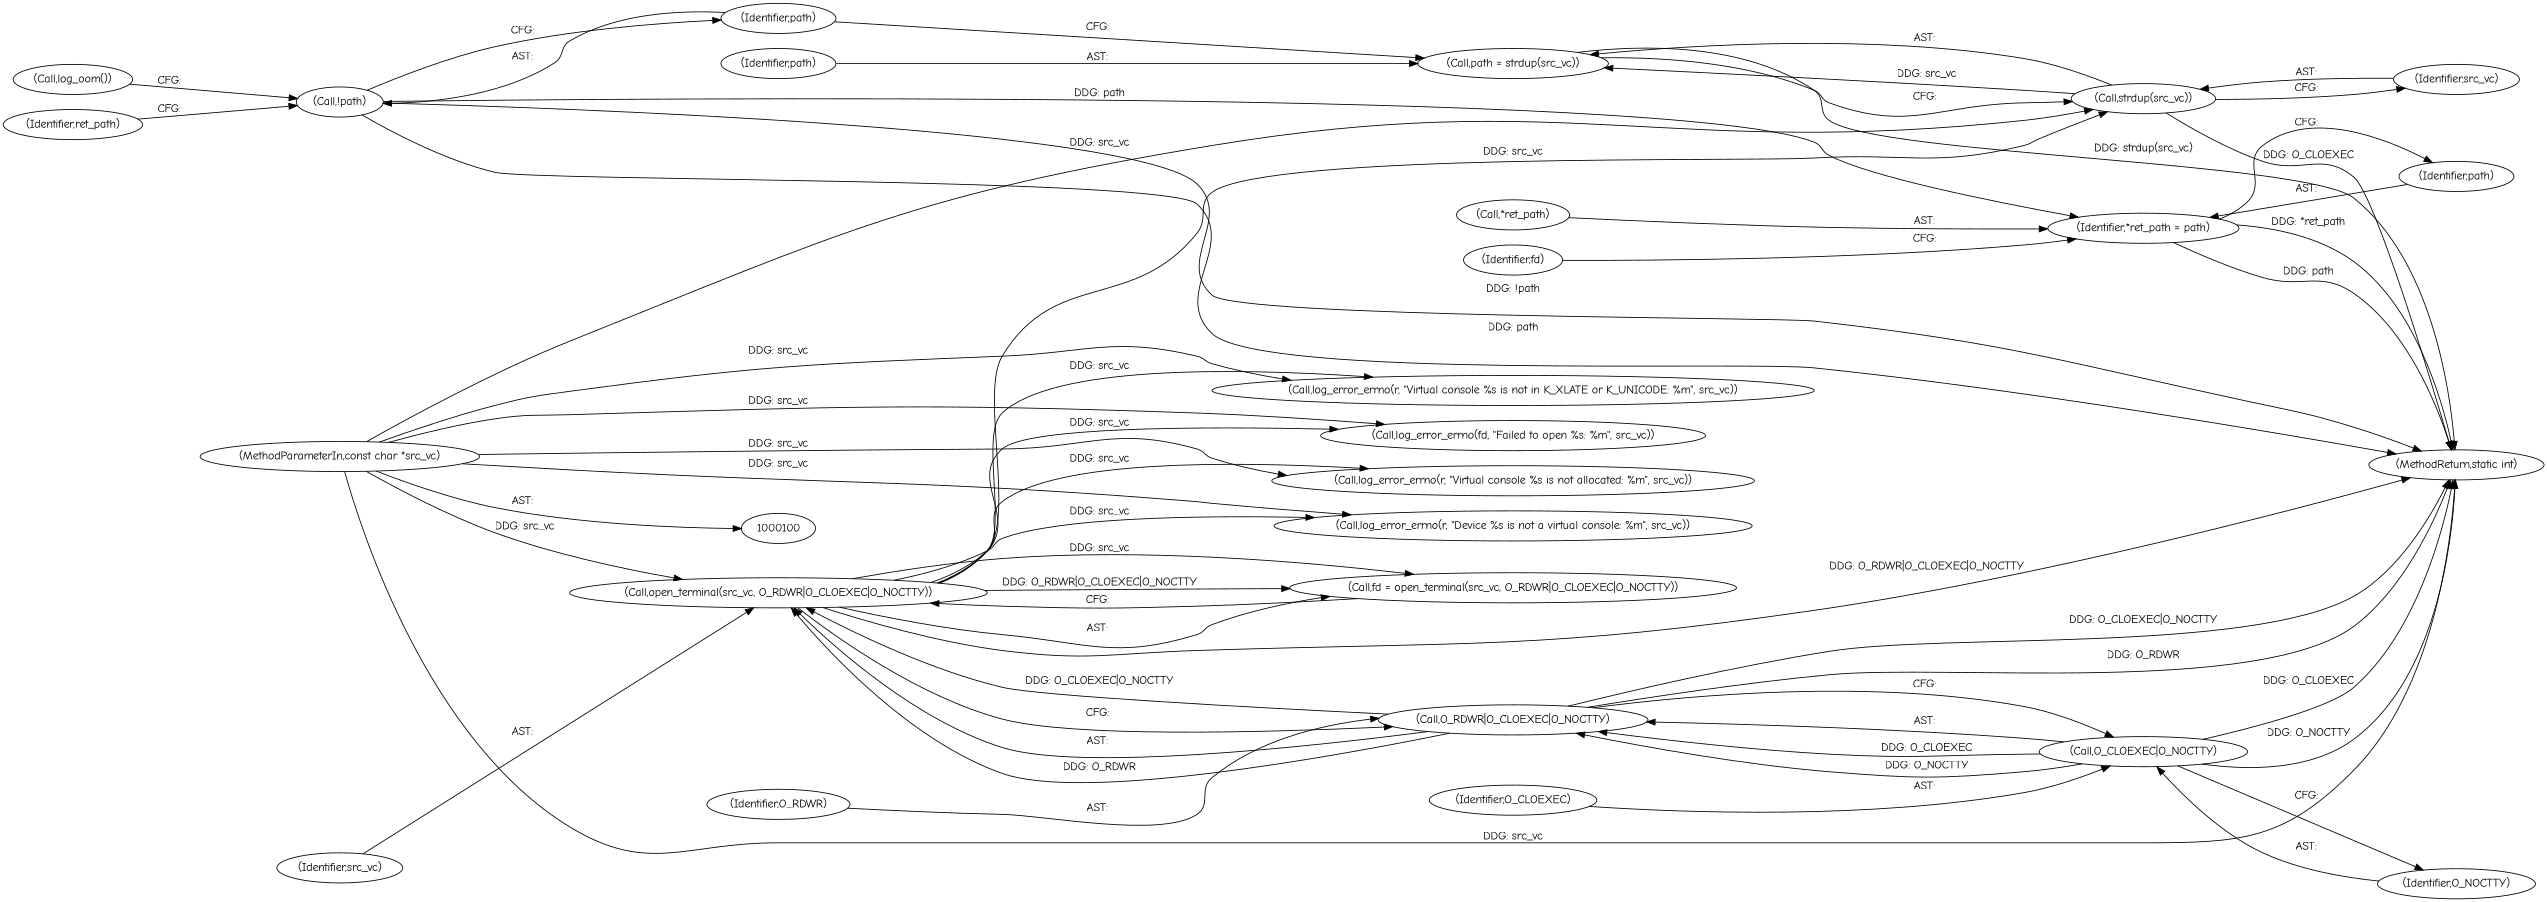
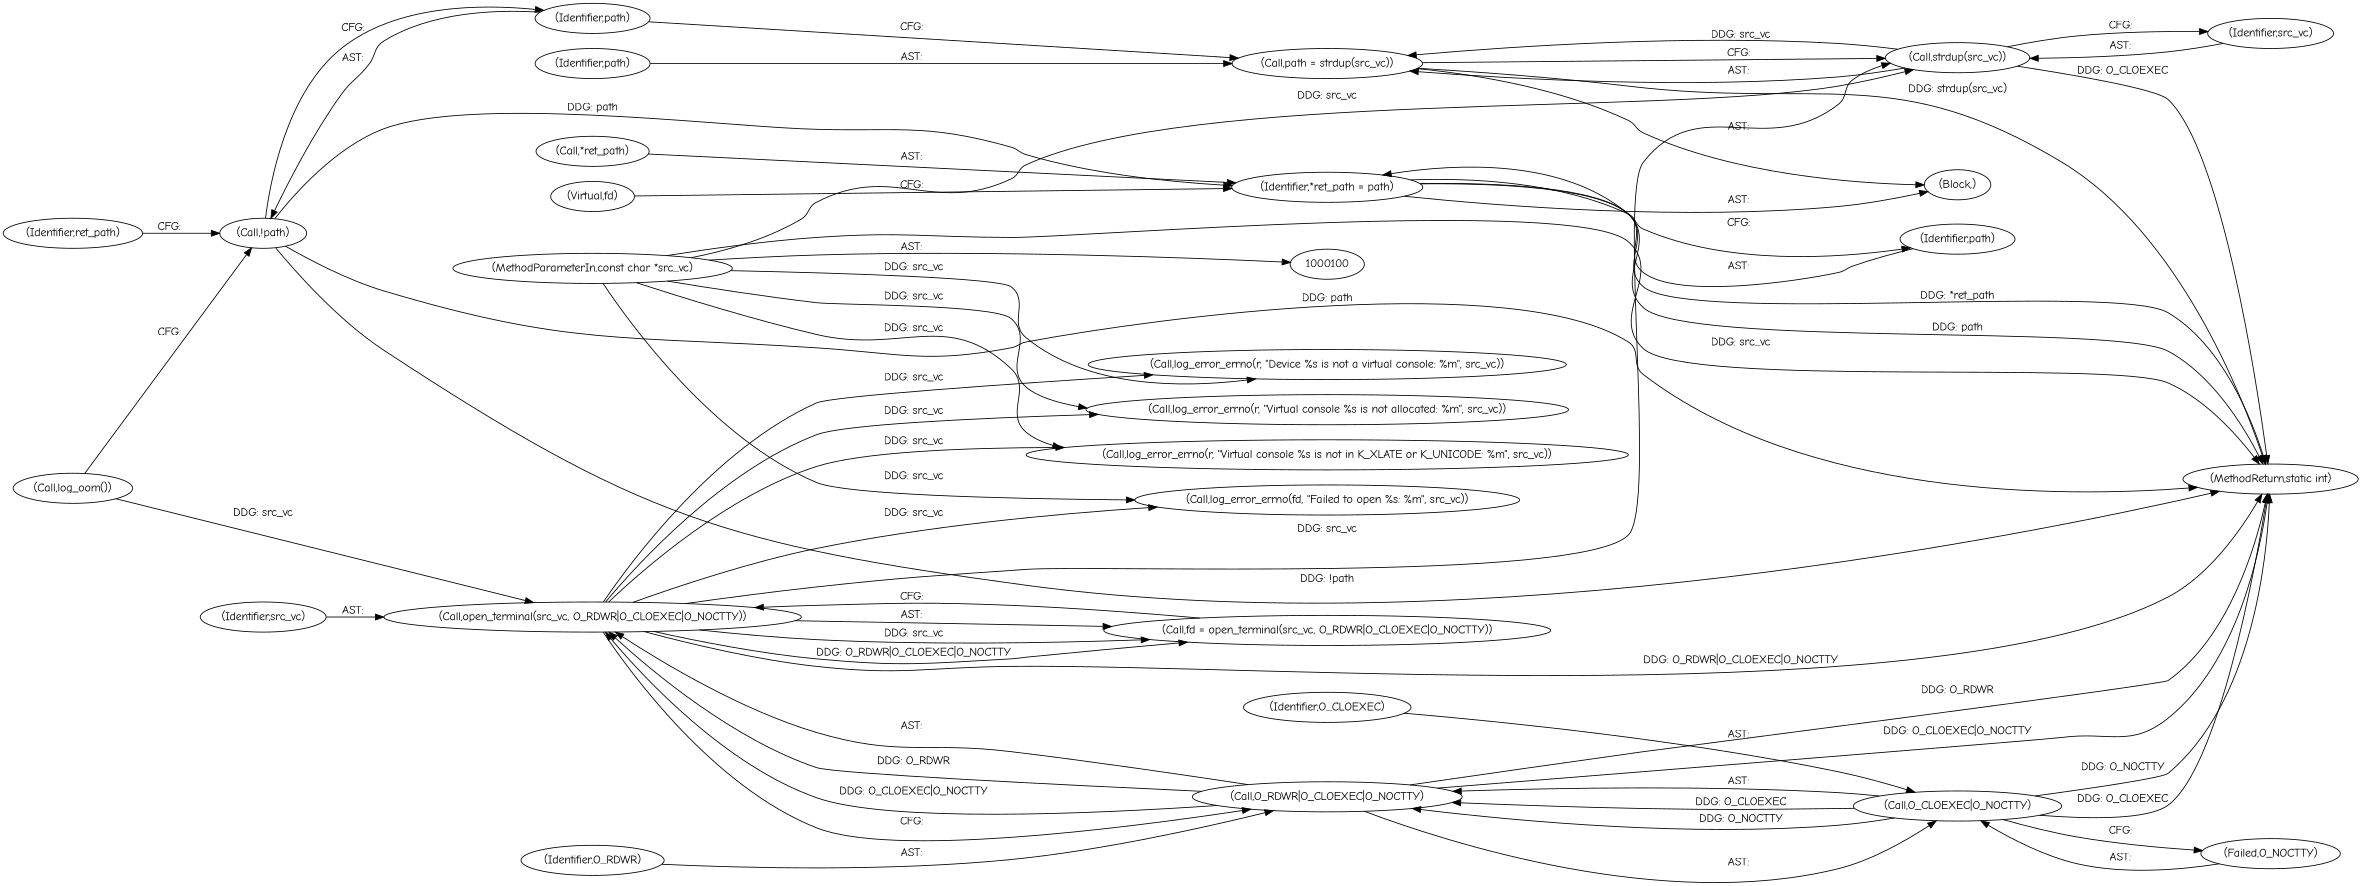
node "(Block,)": added
node "(Identifier,fd)": label "(Identifier,fd)" -> "(Virtual,fd)"
edge "(MethodParameterIn,const char *src_vc)" -> "(Call,open_terminal(src_vc, O_RDWR|O_CLOEXEC|O_NOCTTY))": now "(Call,log_oom())" -> "(Call,open_terminal(src_vc, O_RDWR|O_CLOEXEC|O_NOCTTY))"
edge "(Call,O_RDWR|O_CLOEXEC|O_NOCTTY)" -> "(Call,O_CLOEXEC|O_NOCTTY)": label "CFG: " -> "AST: "
node "(Identifier,O_NOCTTY)": label "(Identifier,O_NOCTTY)" -> "(Failed,O_NOCTTY)"
